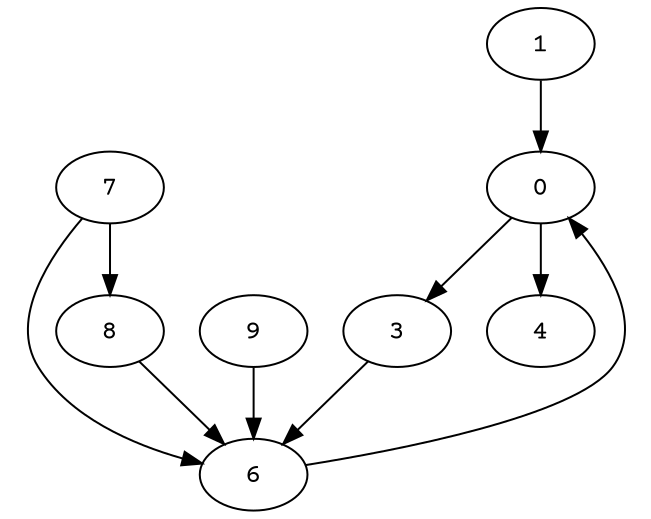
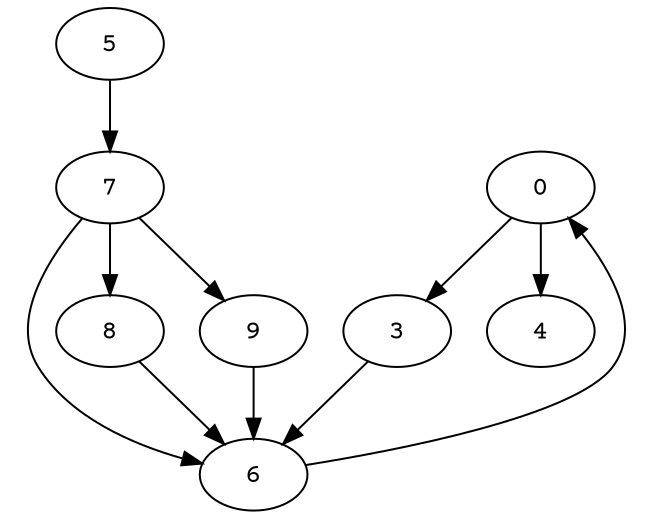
node "5": added
node "1": removed
edge "7" -> "9": added
